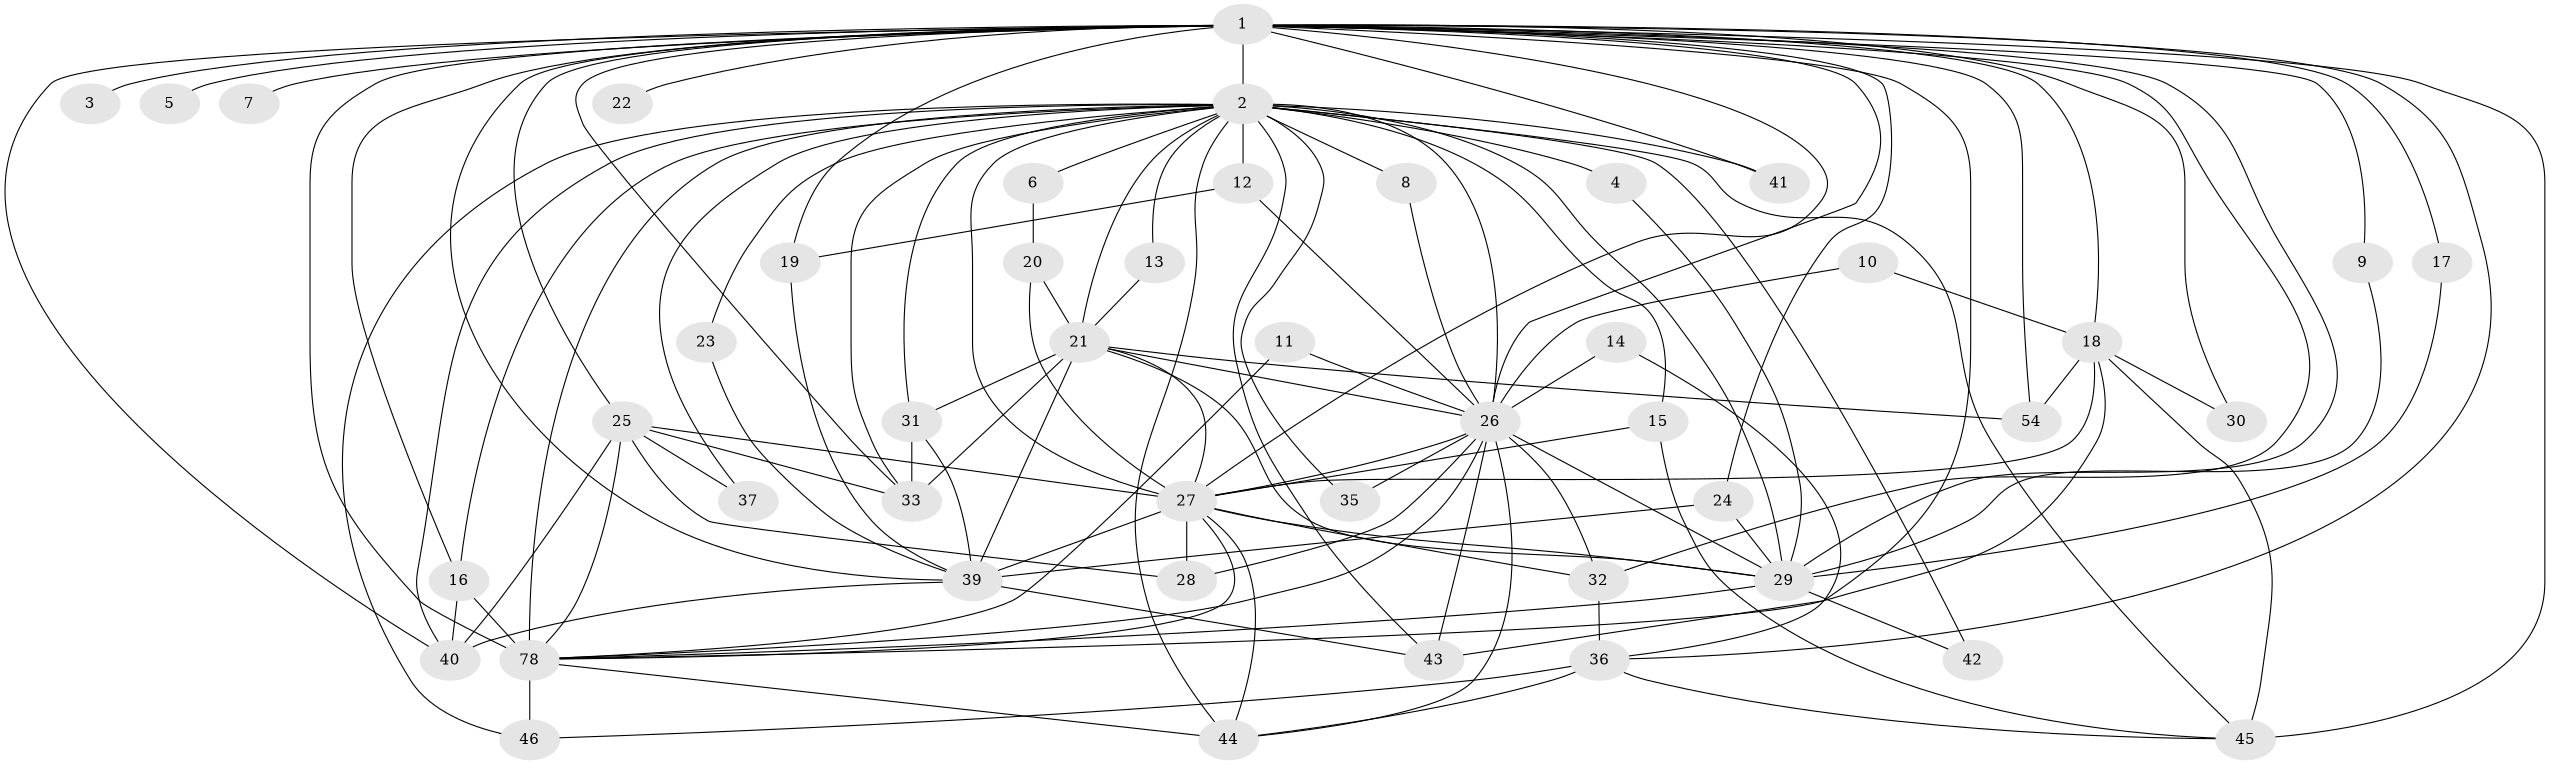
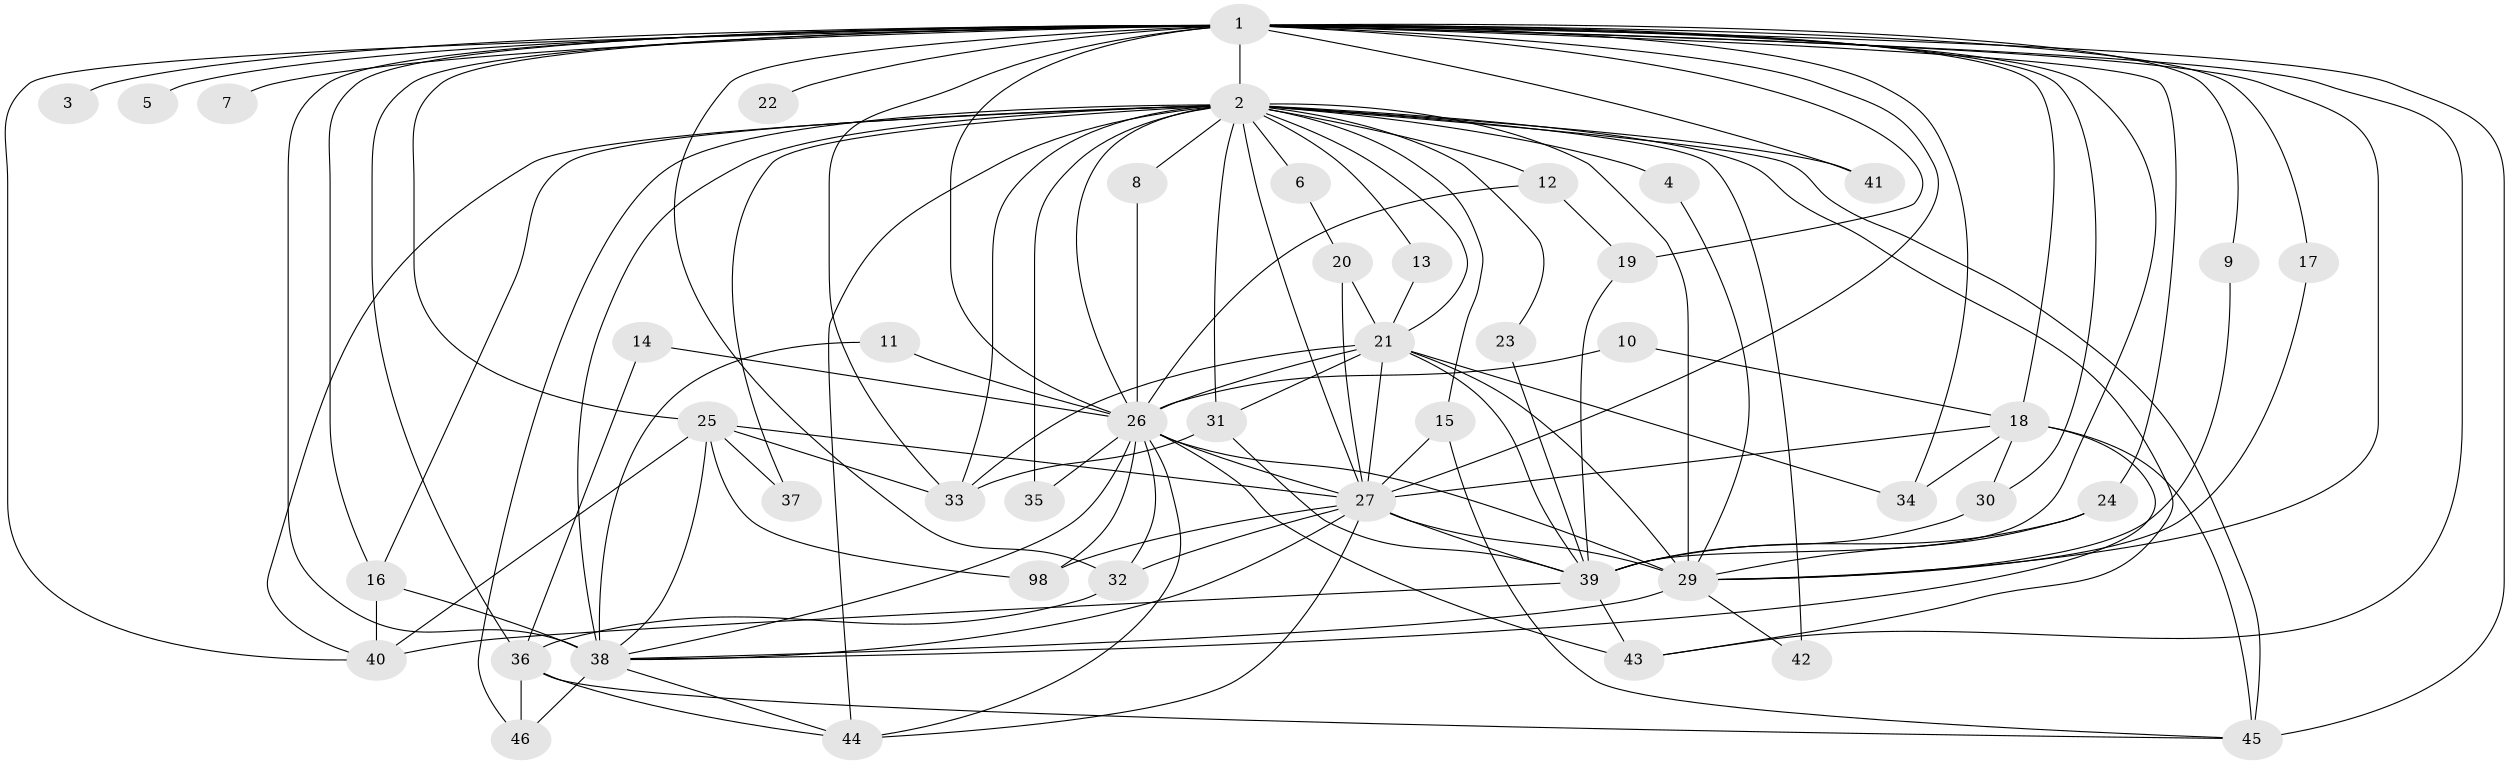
node "54": label "54" -> "34"
edge "30" -- "39": added
node "28": label "28" -> "98"
node "78": label "78" -> "38"
